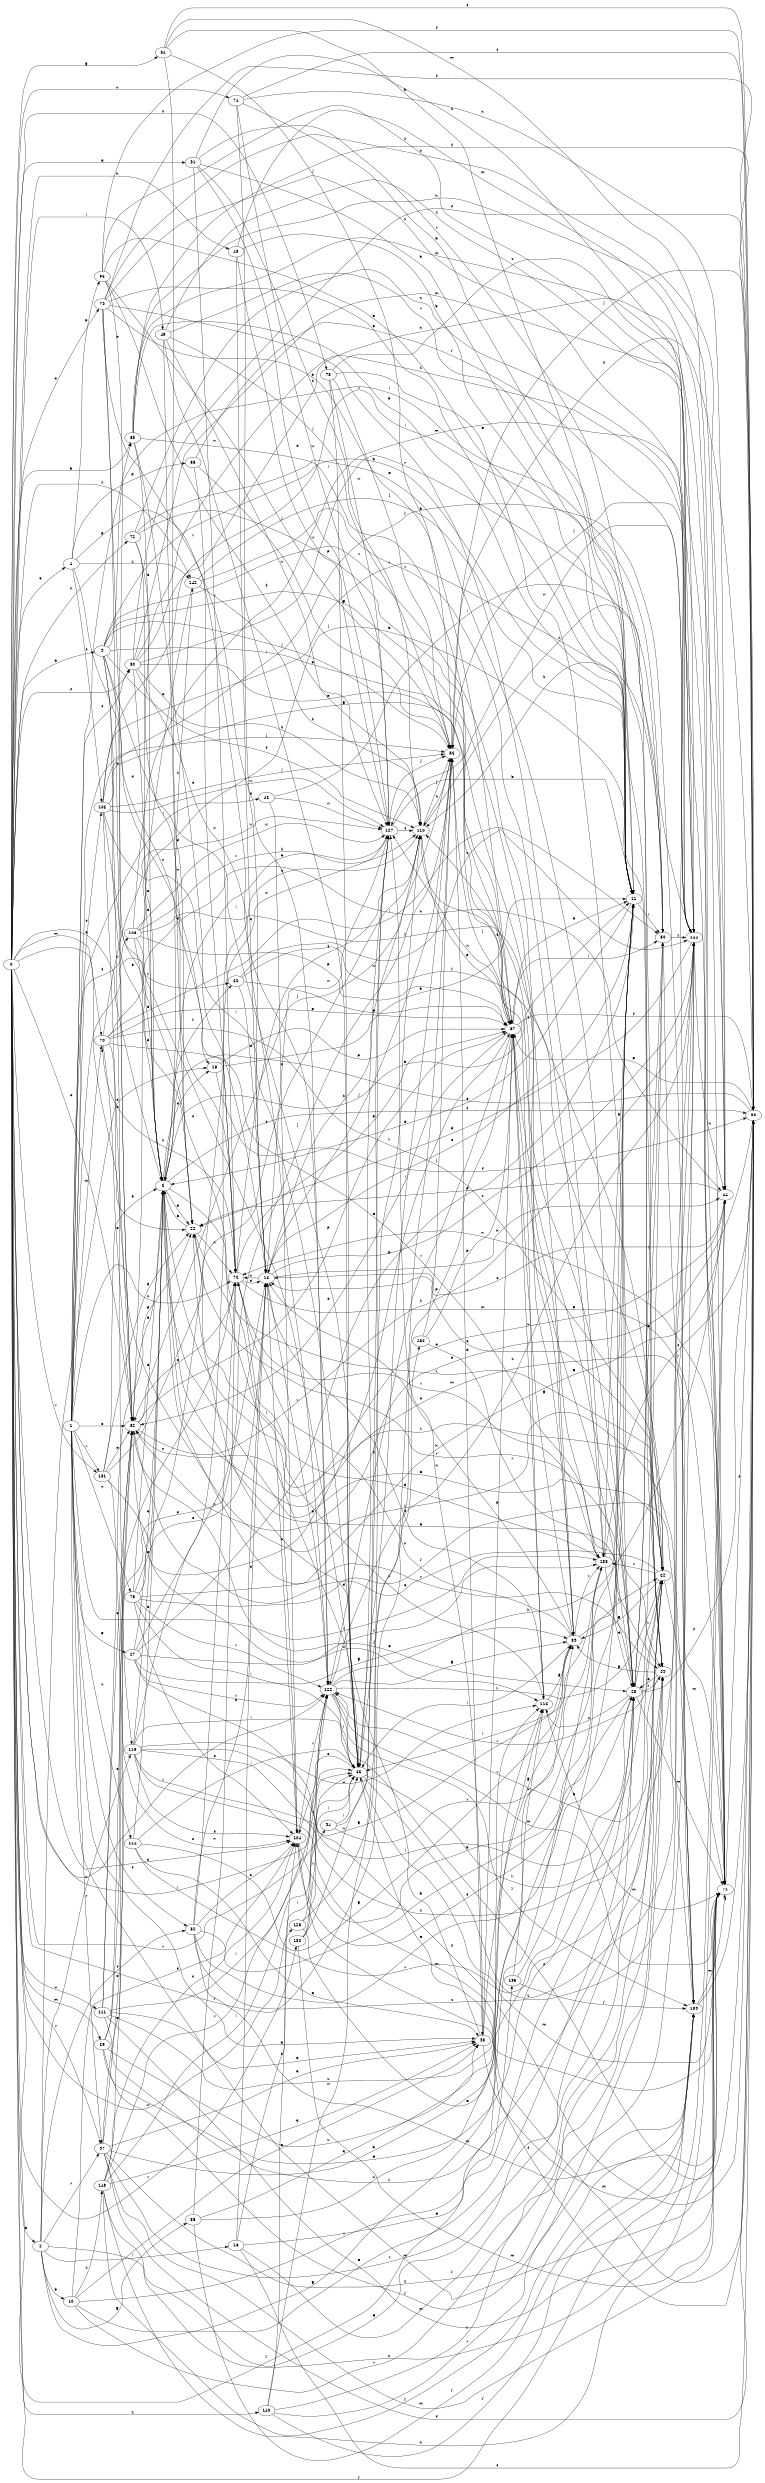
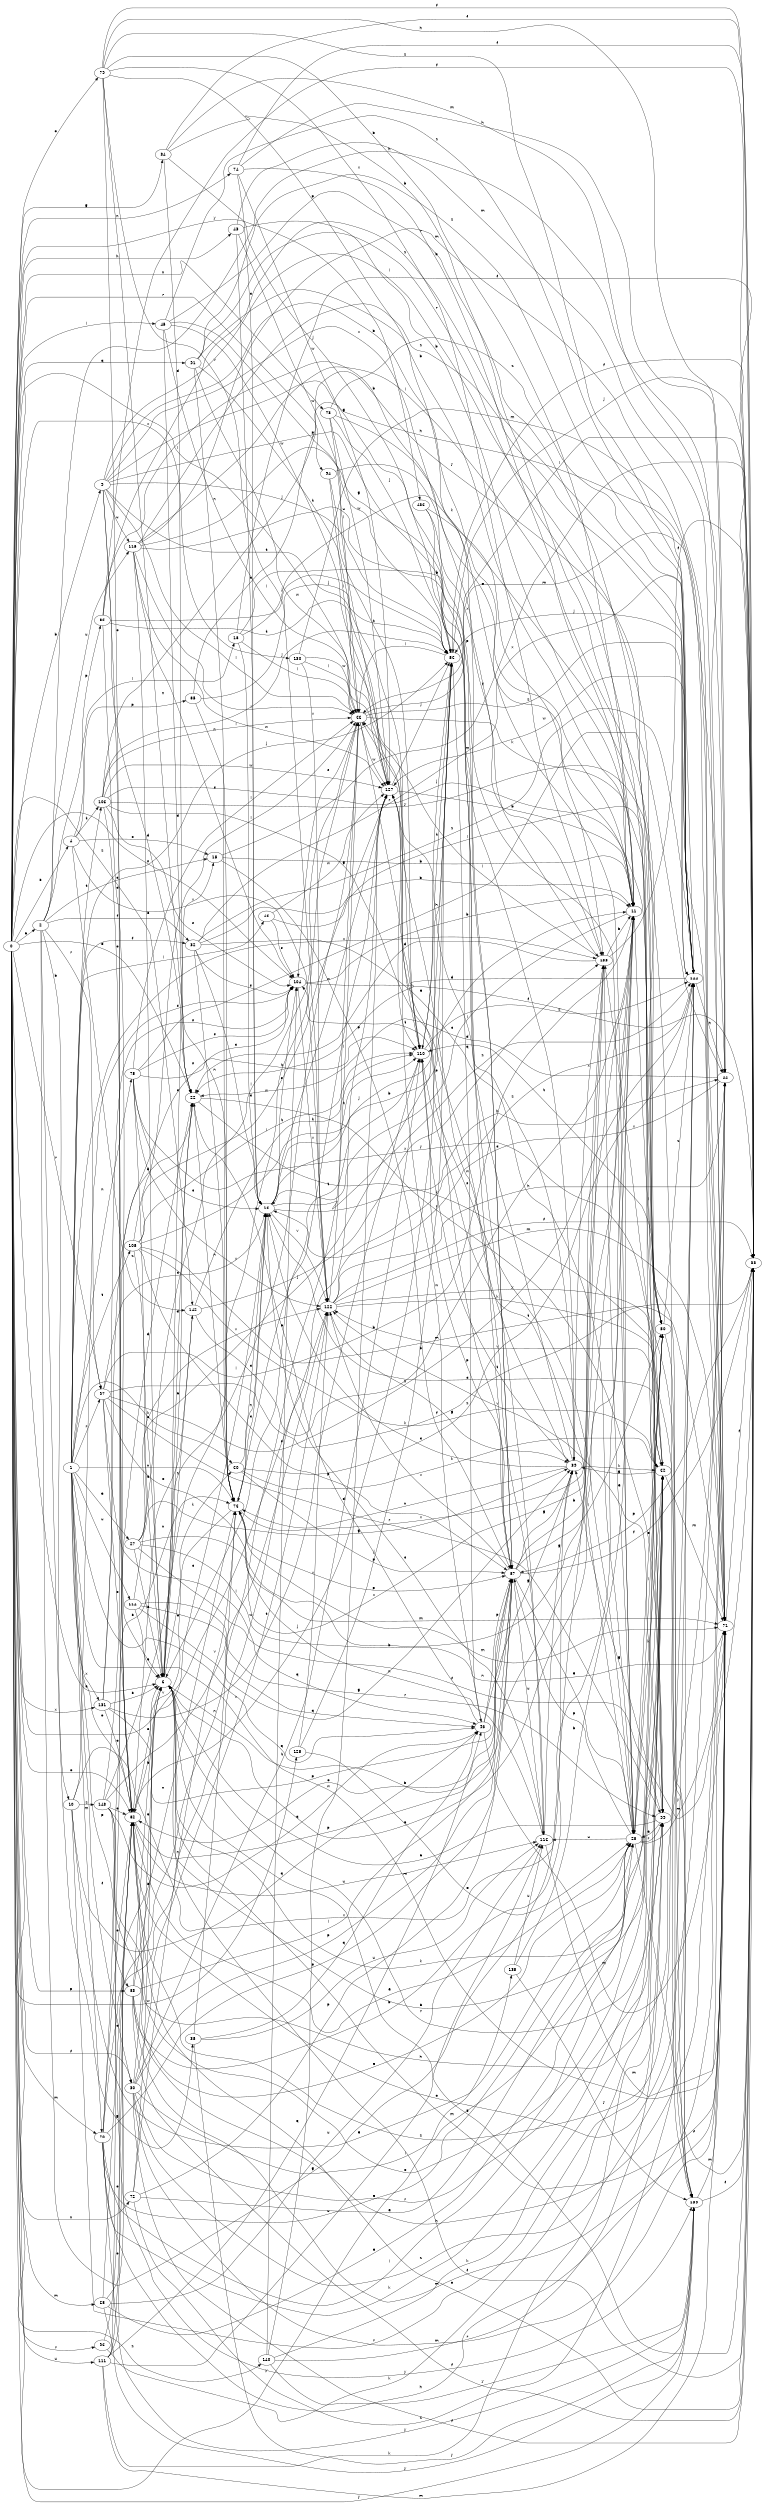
edge "91" -> "127": label "o" -> "w"
edge "87" -> "56": removed, label "j"
node "96": added
